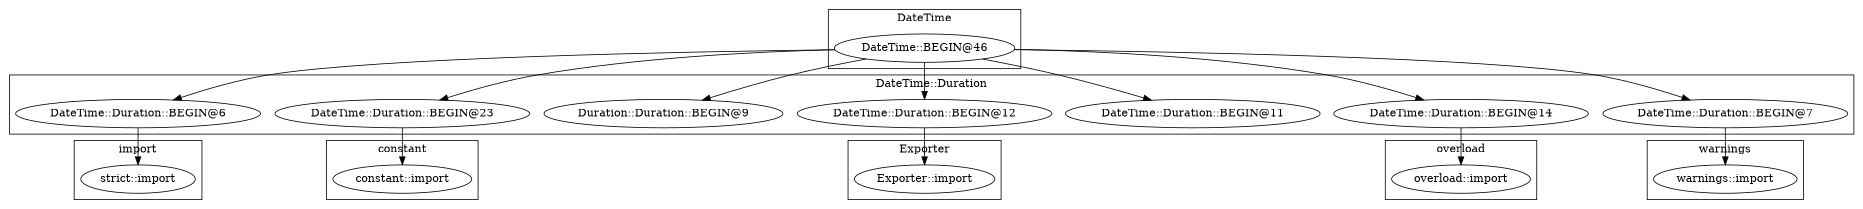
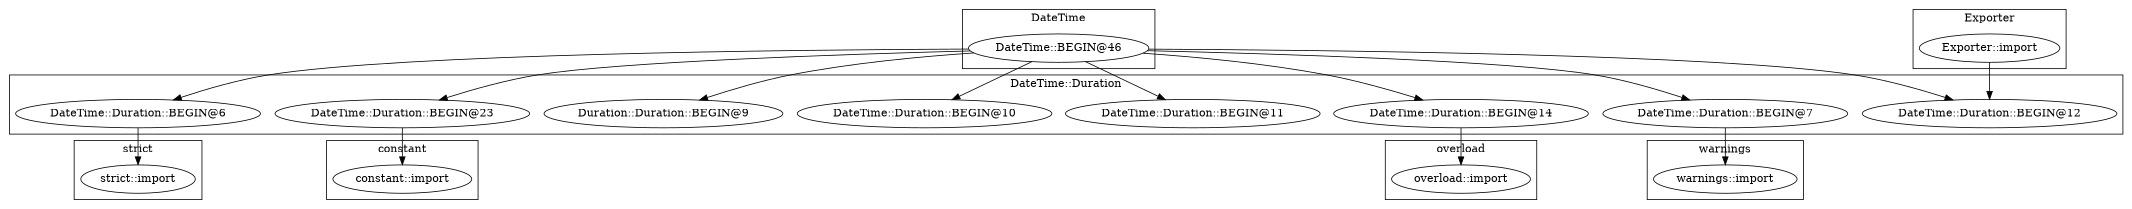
node "DateTime::Duration::BEGIN@10": added
edge "DateTime::Duration::BEGIN@12" -> "Exporter::import": reversed
cluster "import": label "import" -> "strict"
